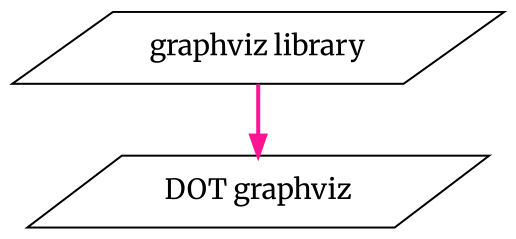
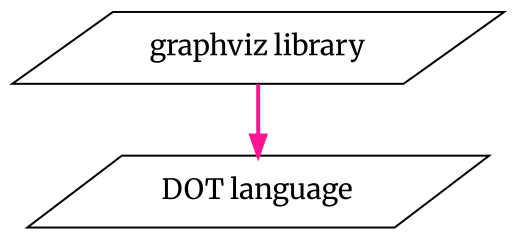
node "DOT graphviz": label "DOT graphviz" -> "DOT language"
